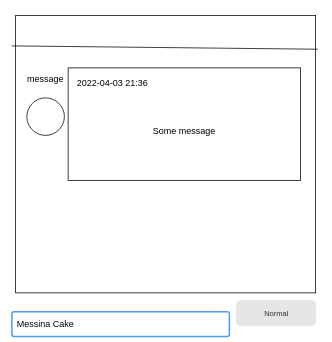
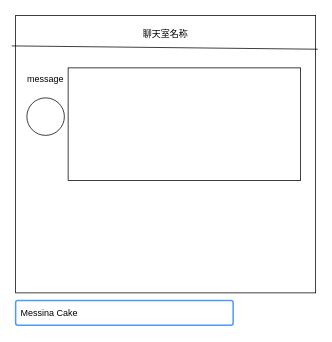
node "聊天室名称": added
node "2022-04-03 21:36": removed
node "Some message": removed
node "Normal": removed
node "Messina Cake": moved (120, 324) -> (124, 313)
